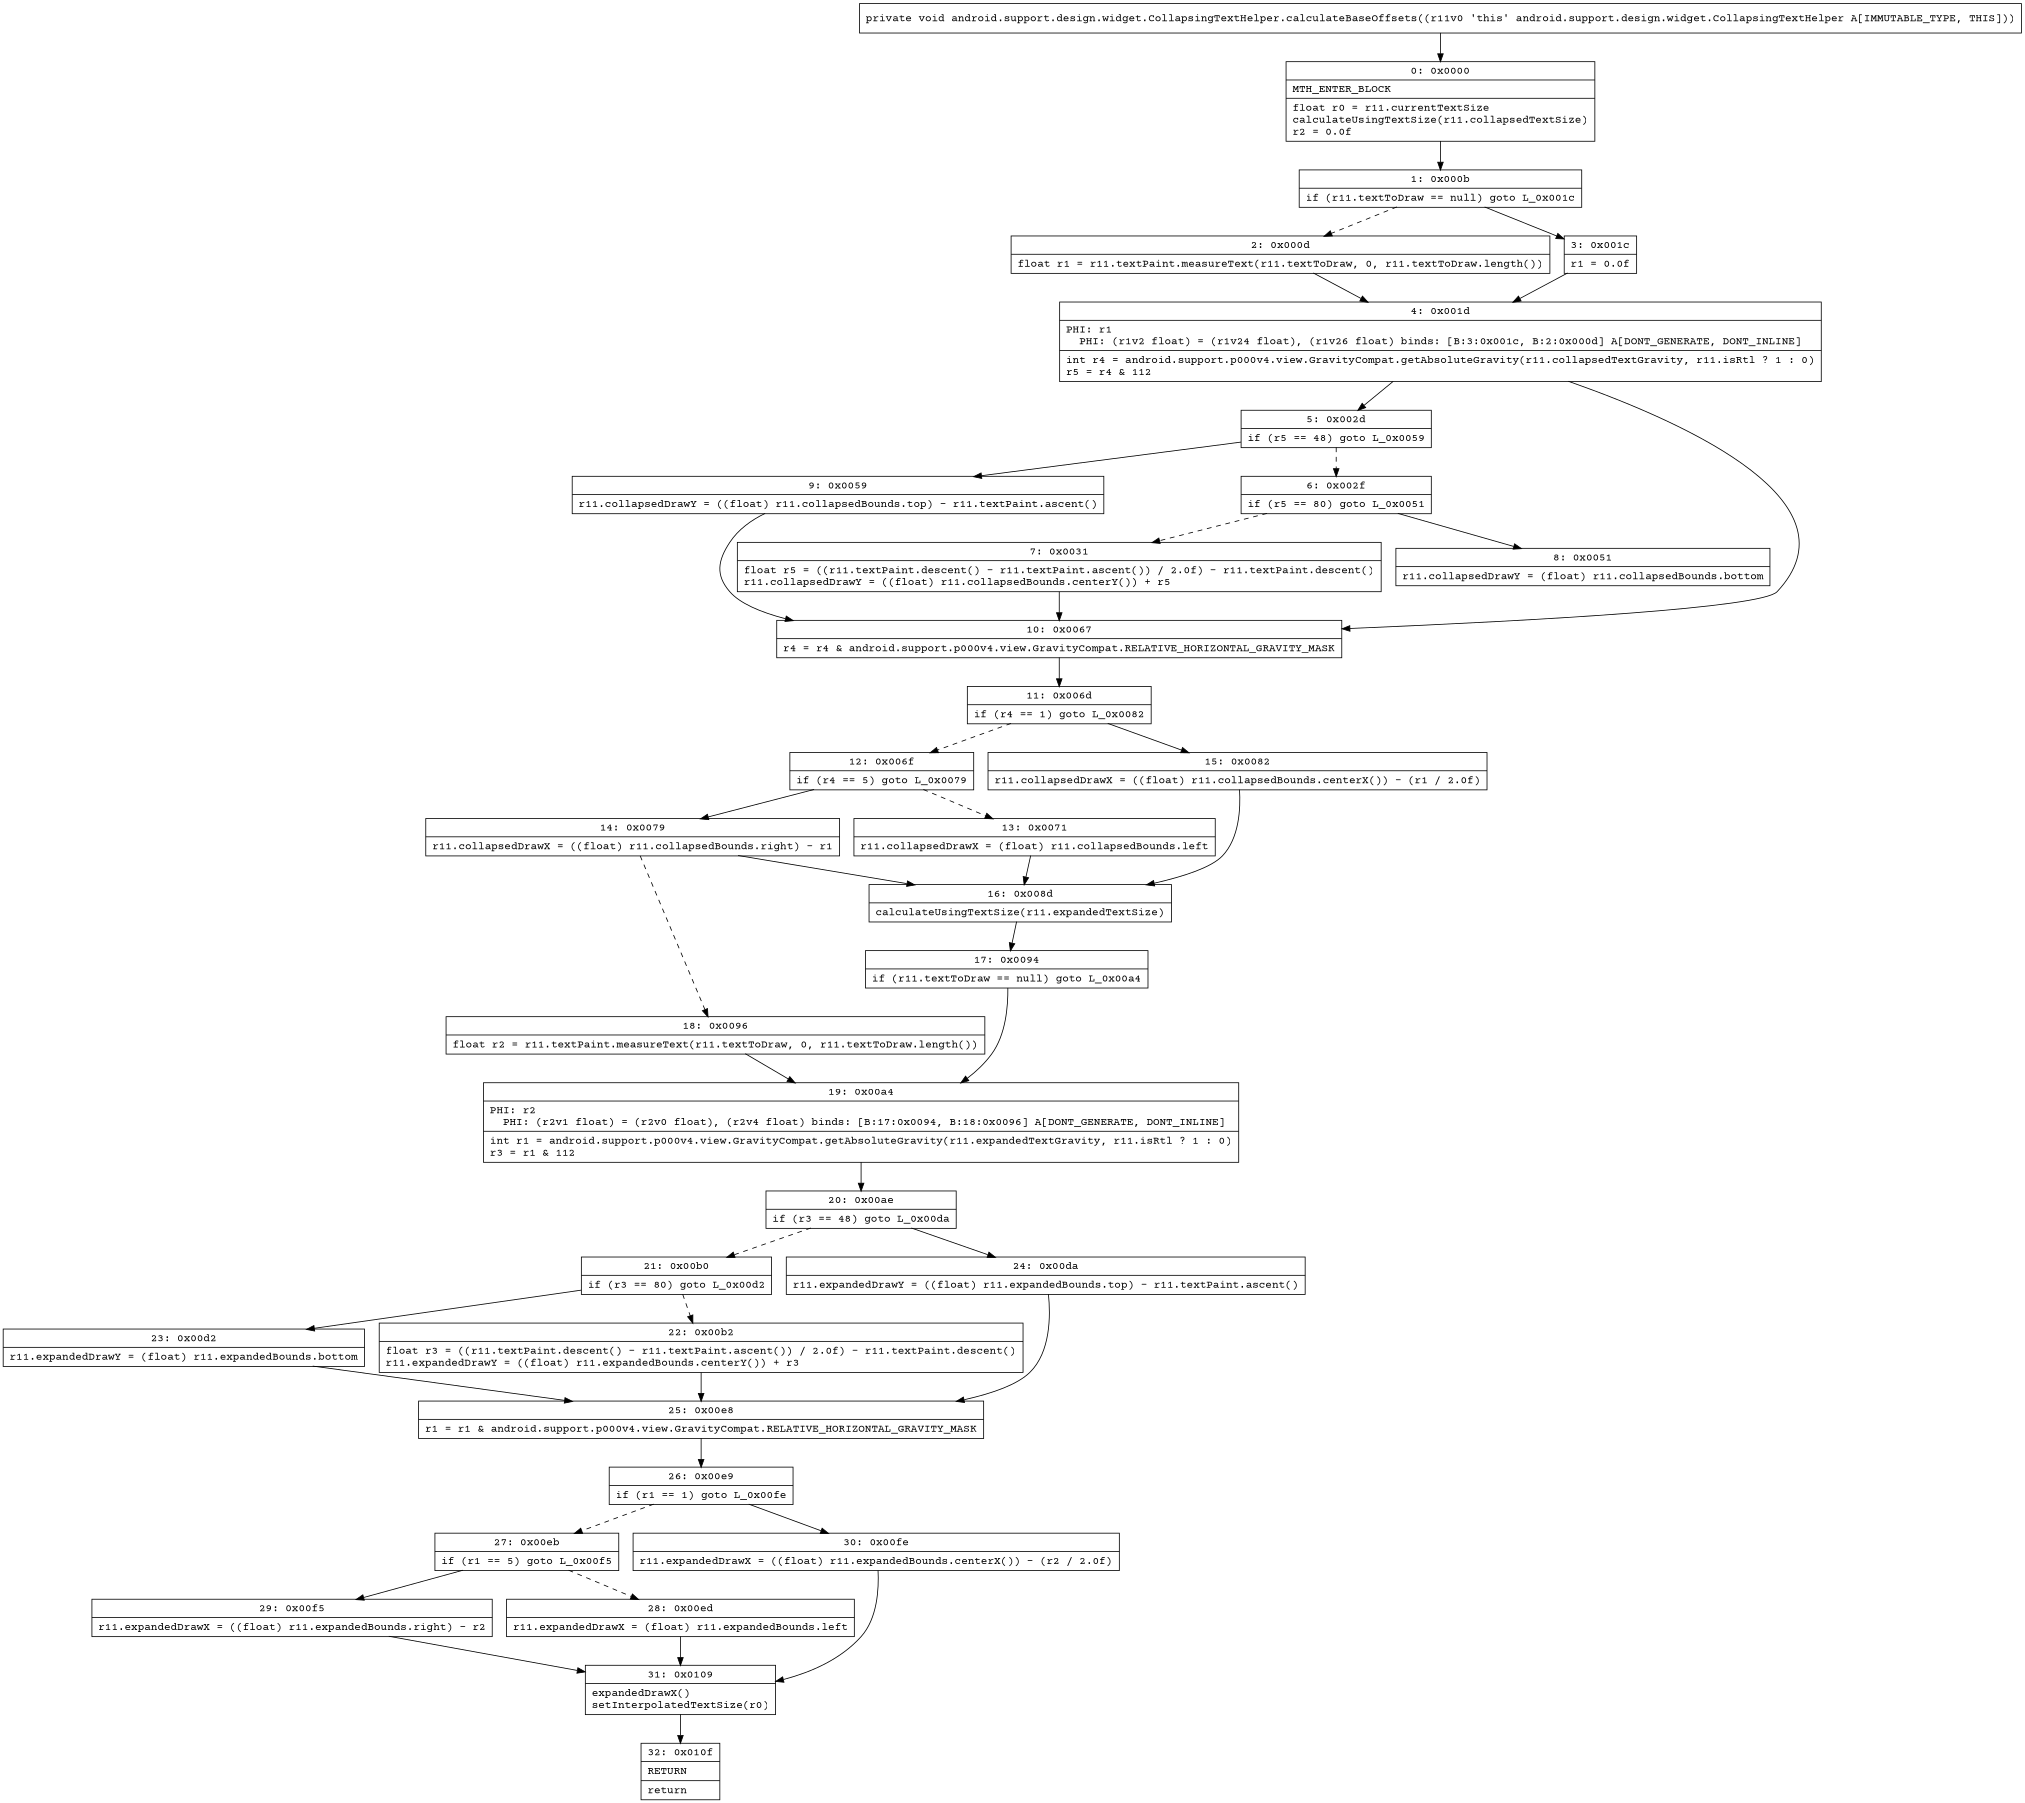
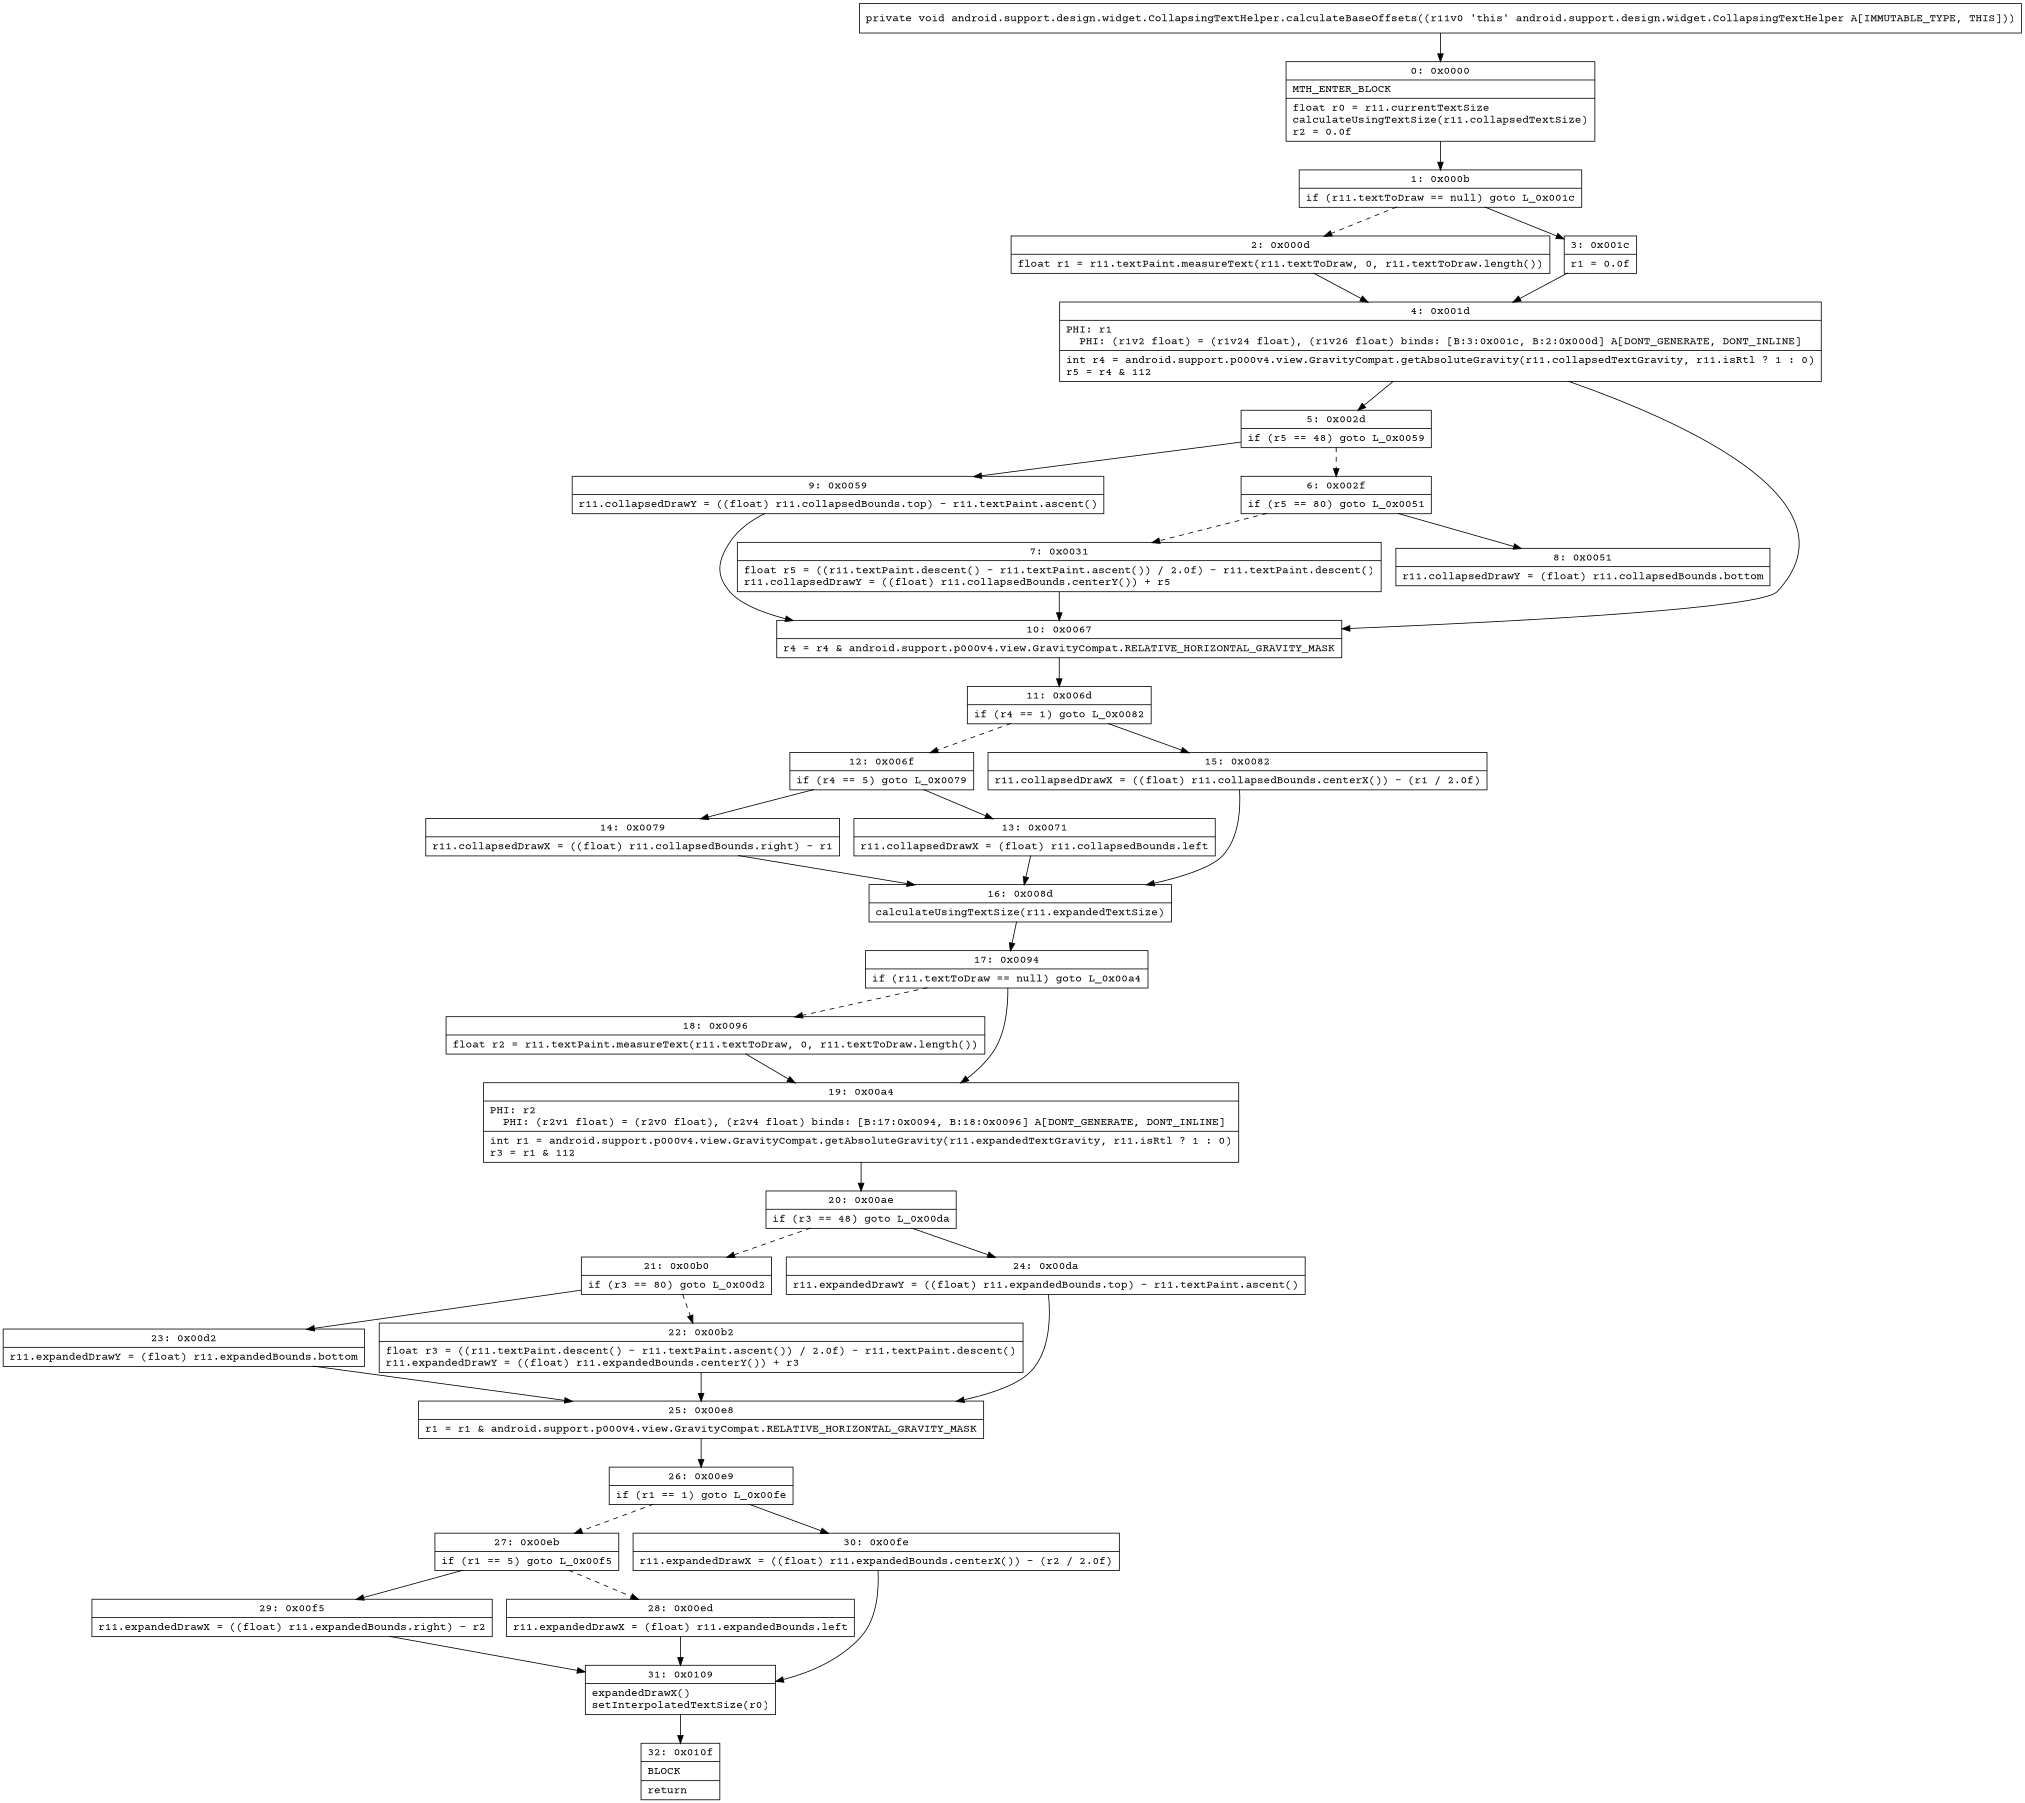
edge "12: 0x006f" -> "13: 0x0071": style dashed -> solid
edge "14: 0x0079" -> "18: 0x0096": now "17: 0x0094" -> "18: 0x0096"
node "32: 0x010f": text "RETURN" -> "BLOCK"
